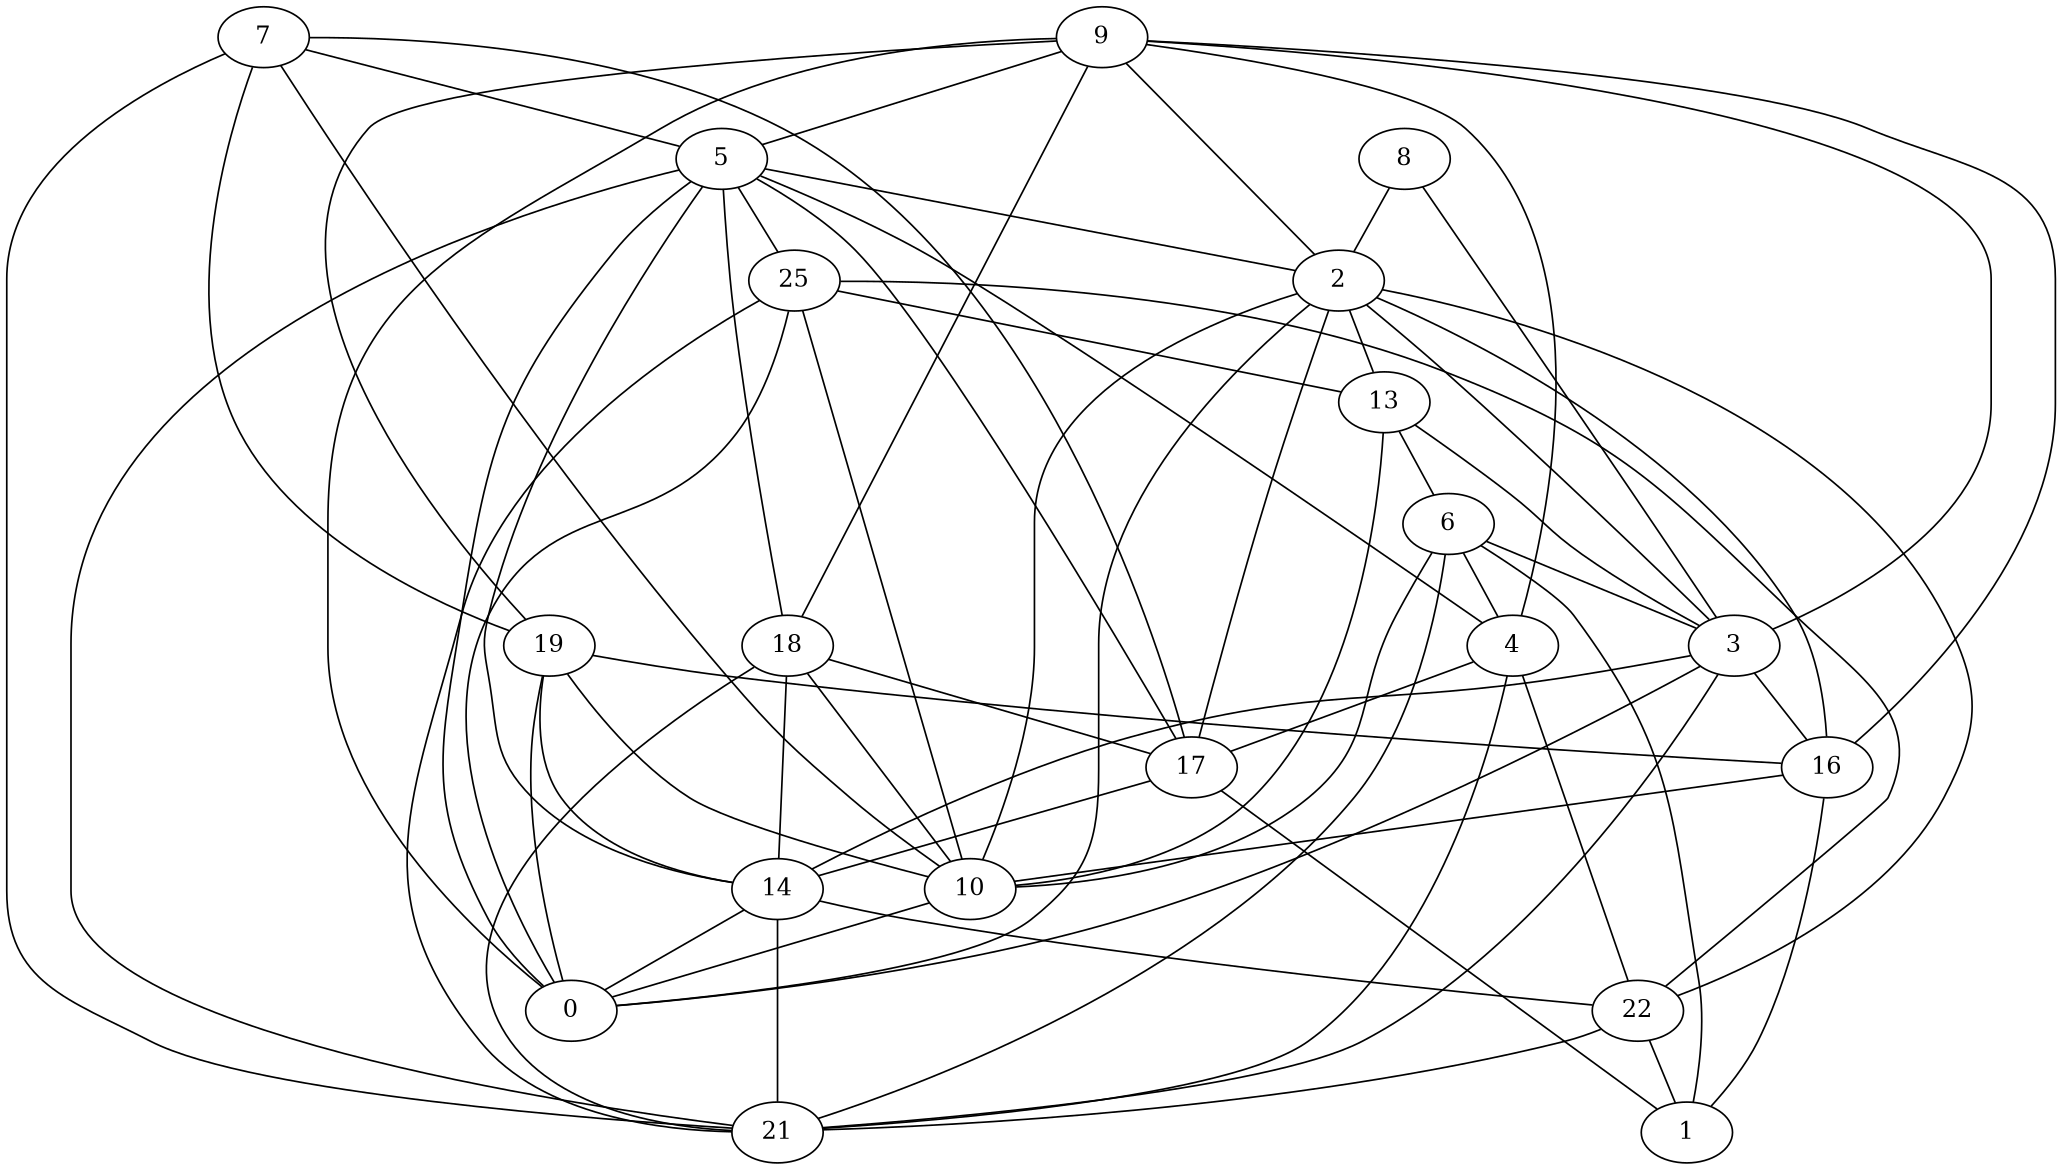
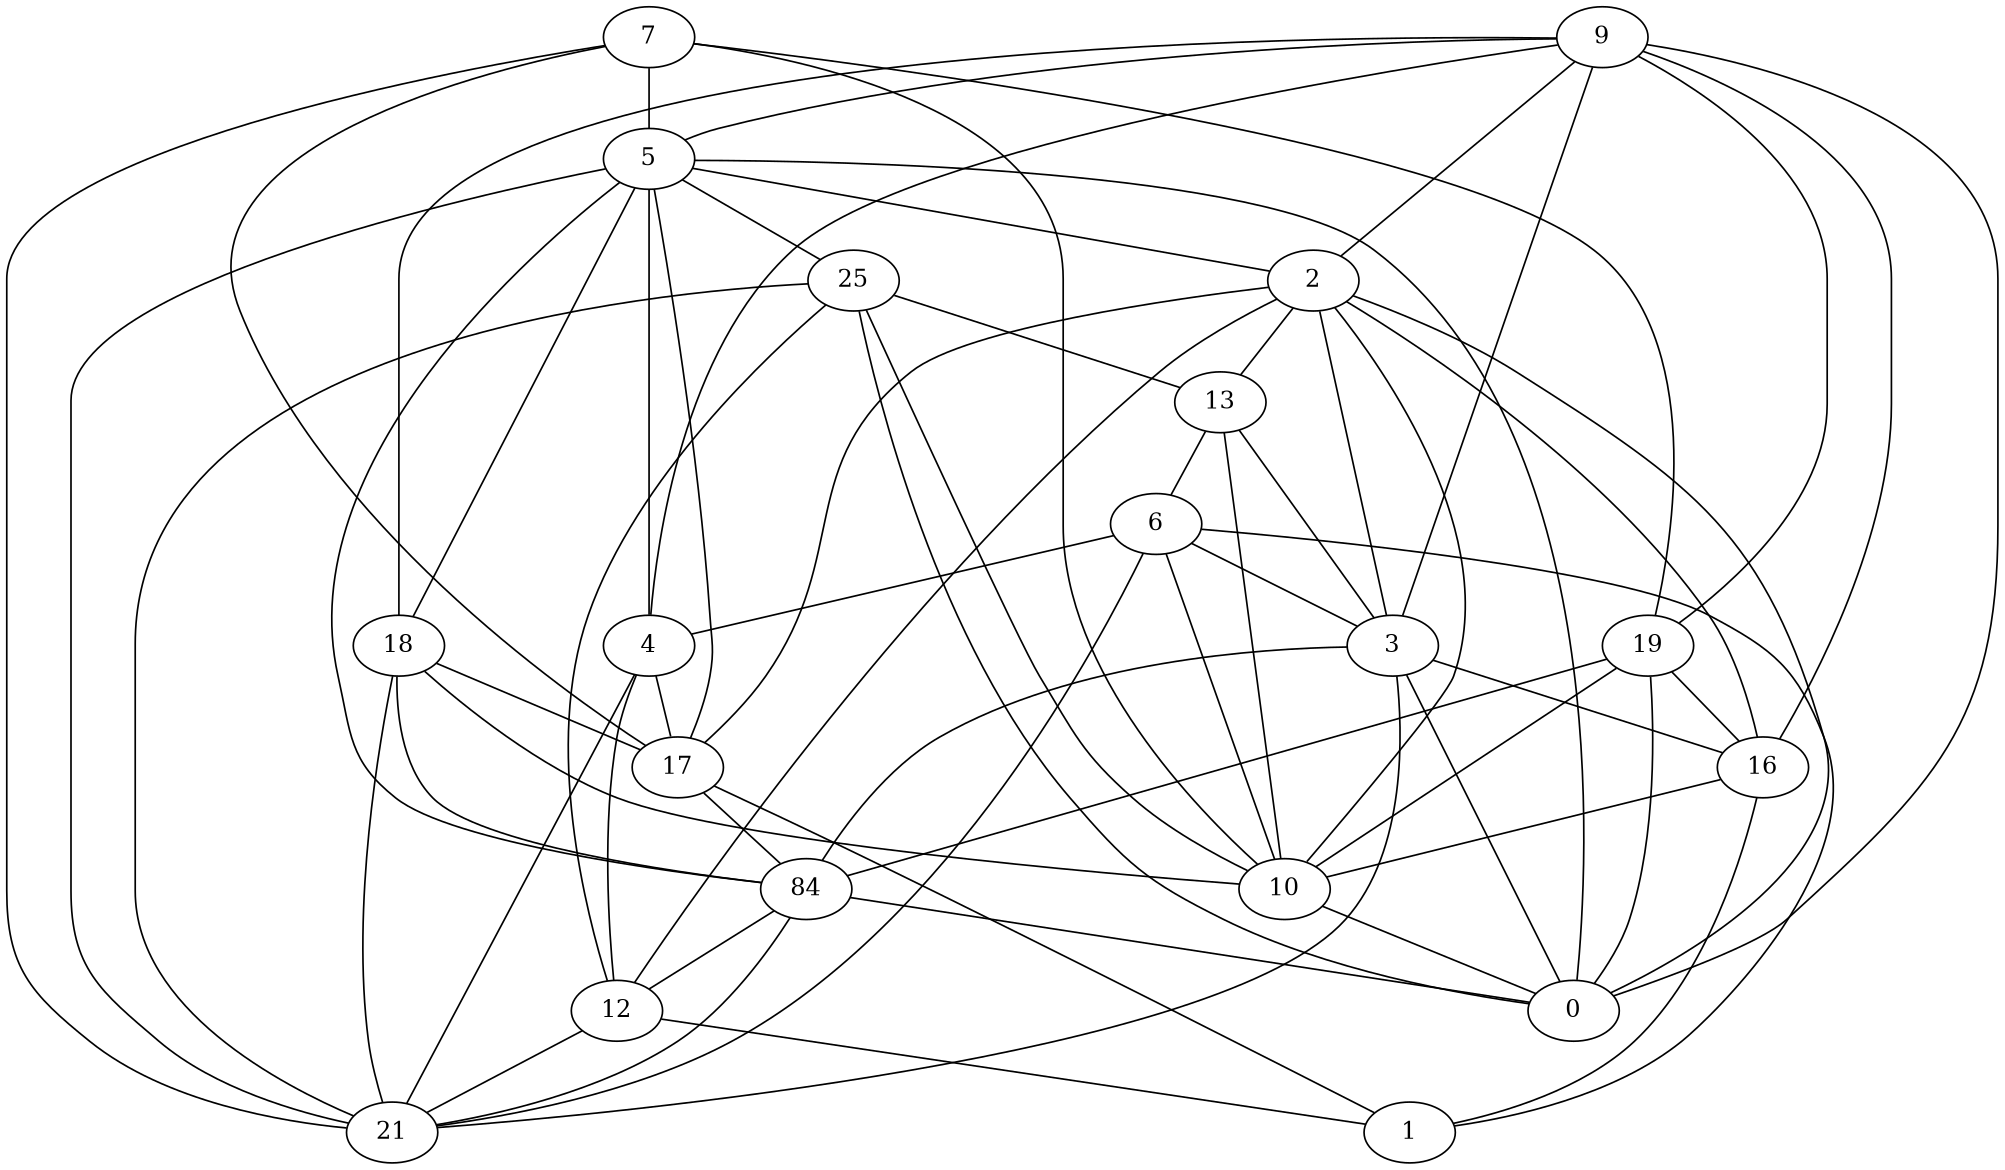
node "8": removed
node "14": label "14" -> "84"
node "22": label "22" -> "12"
